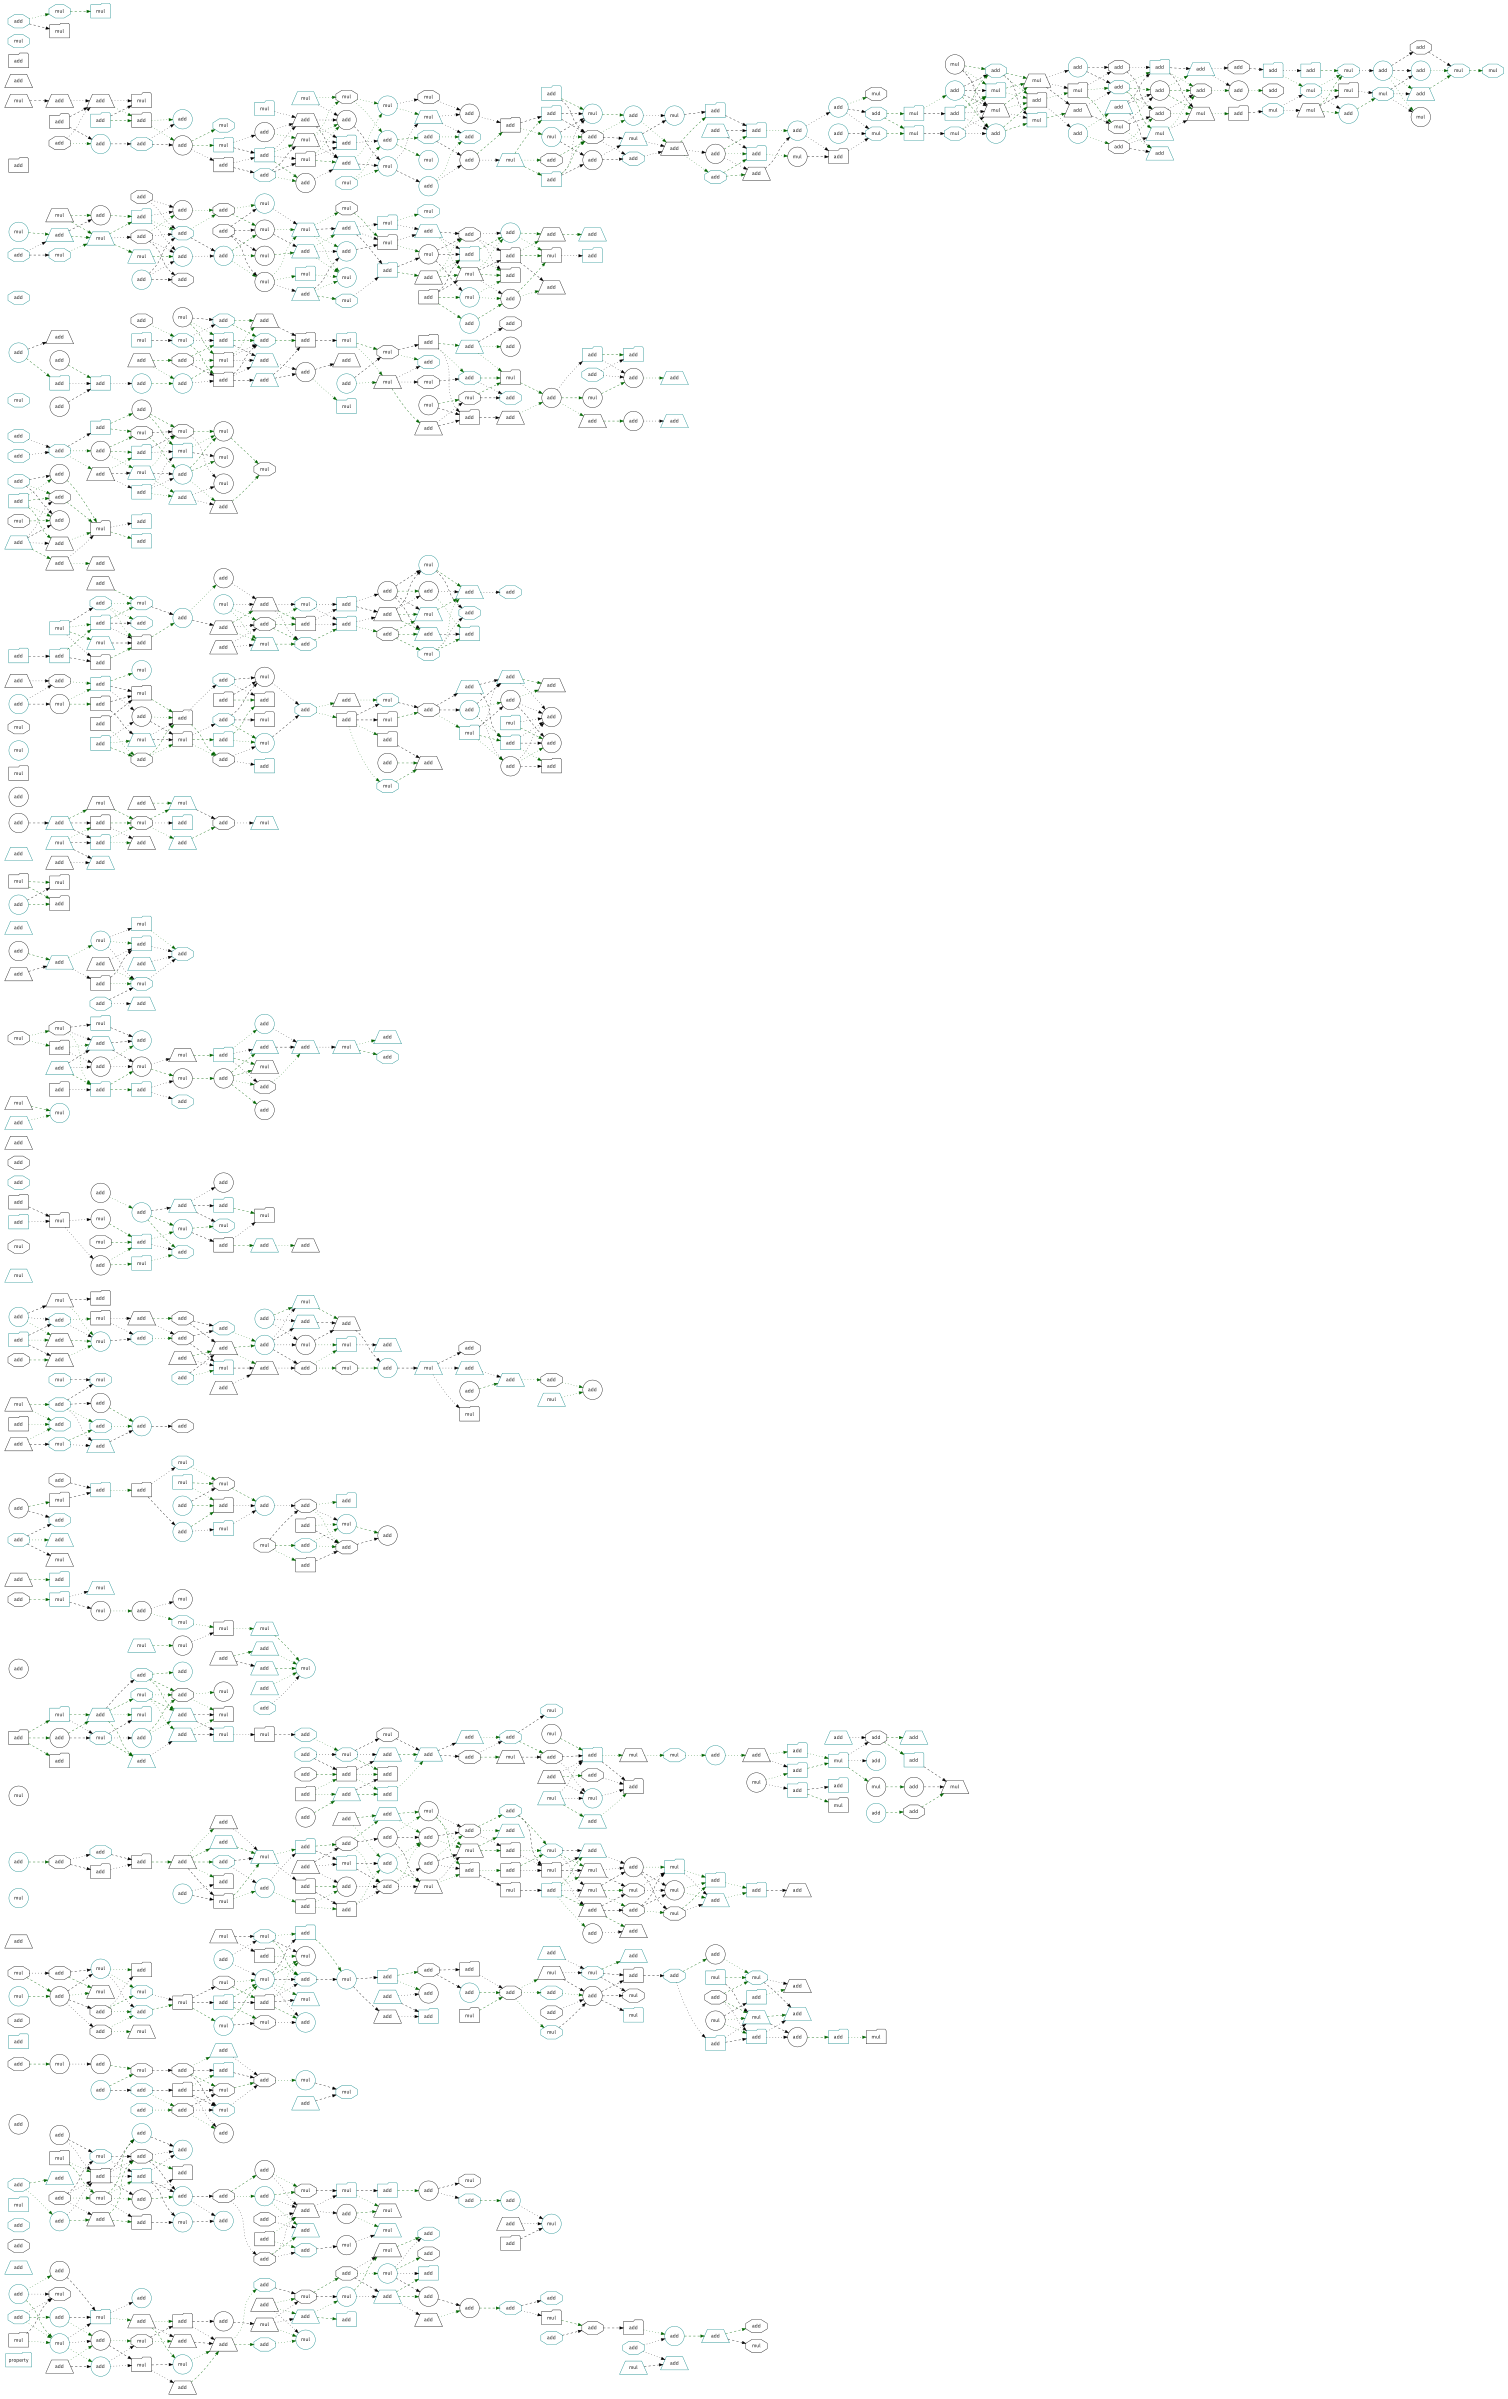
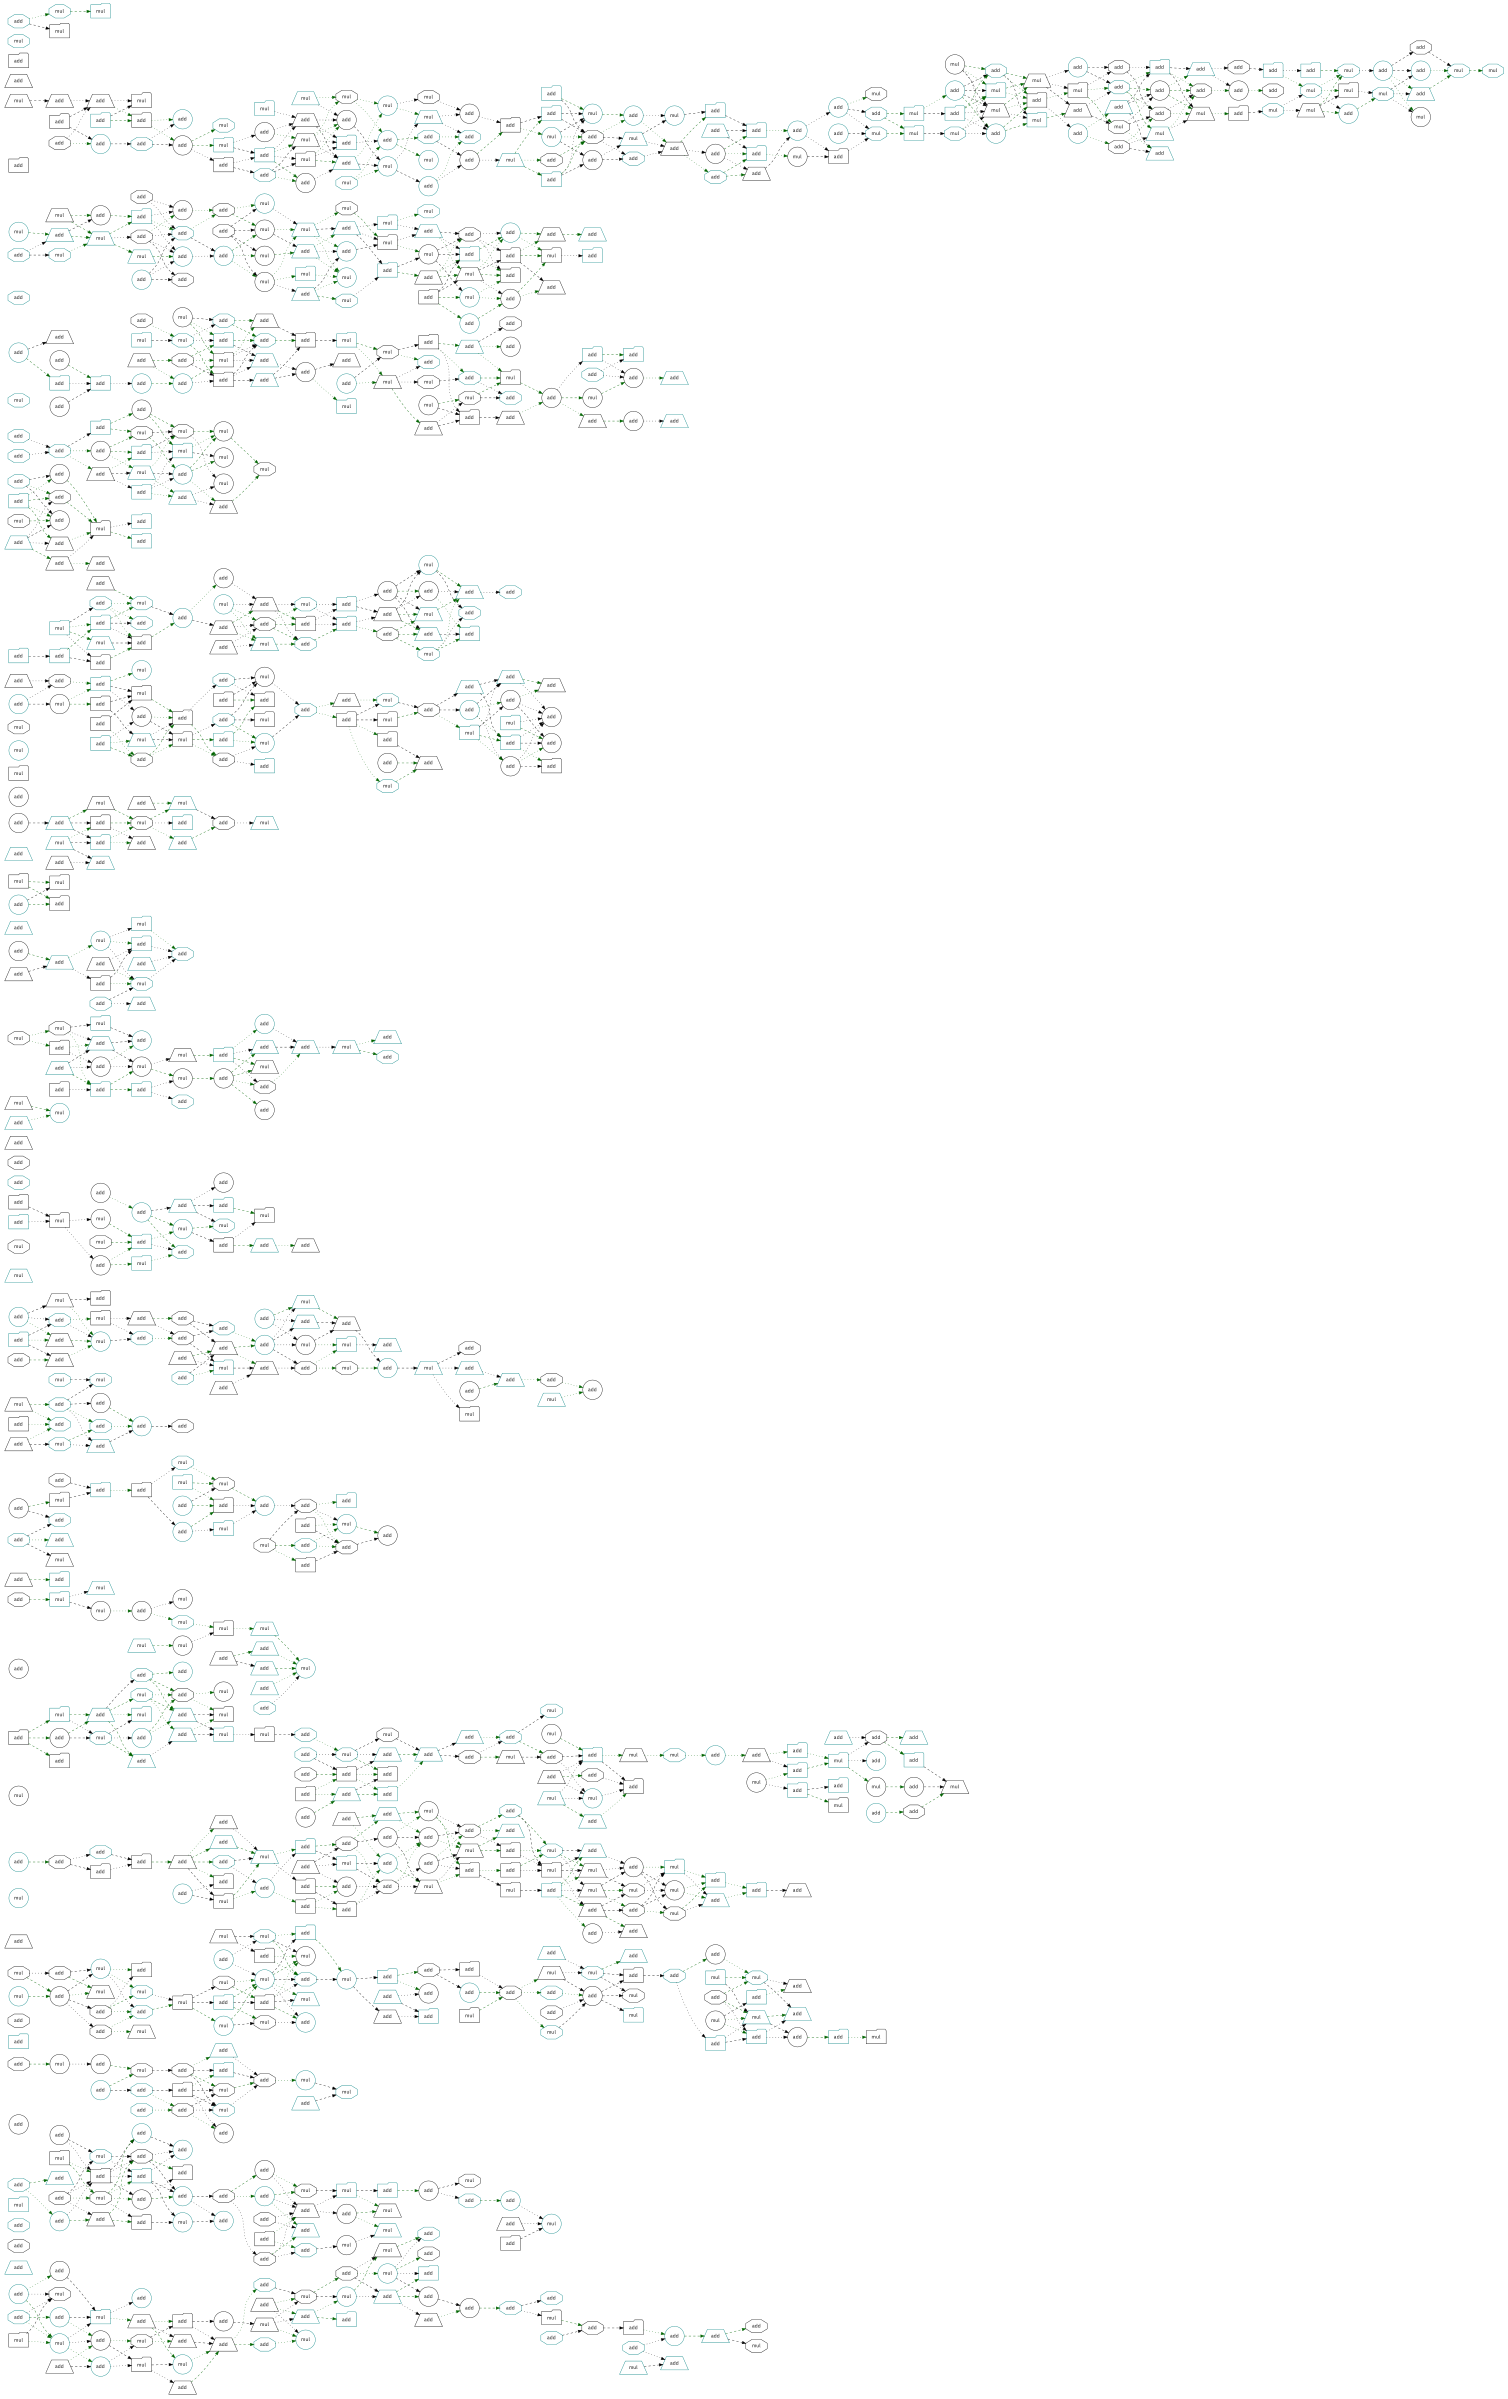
node "property": removed
